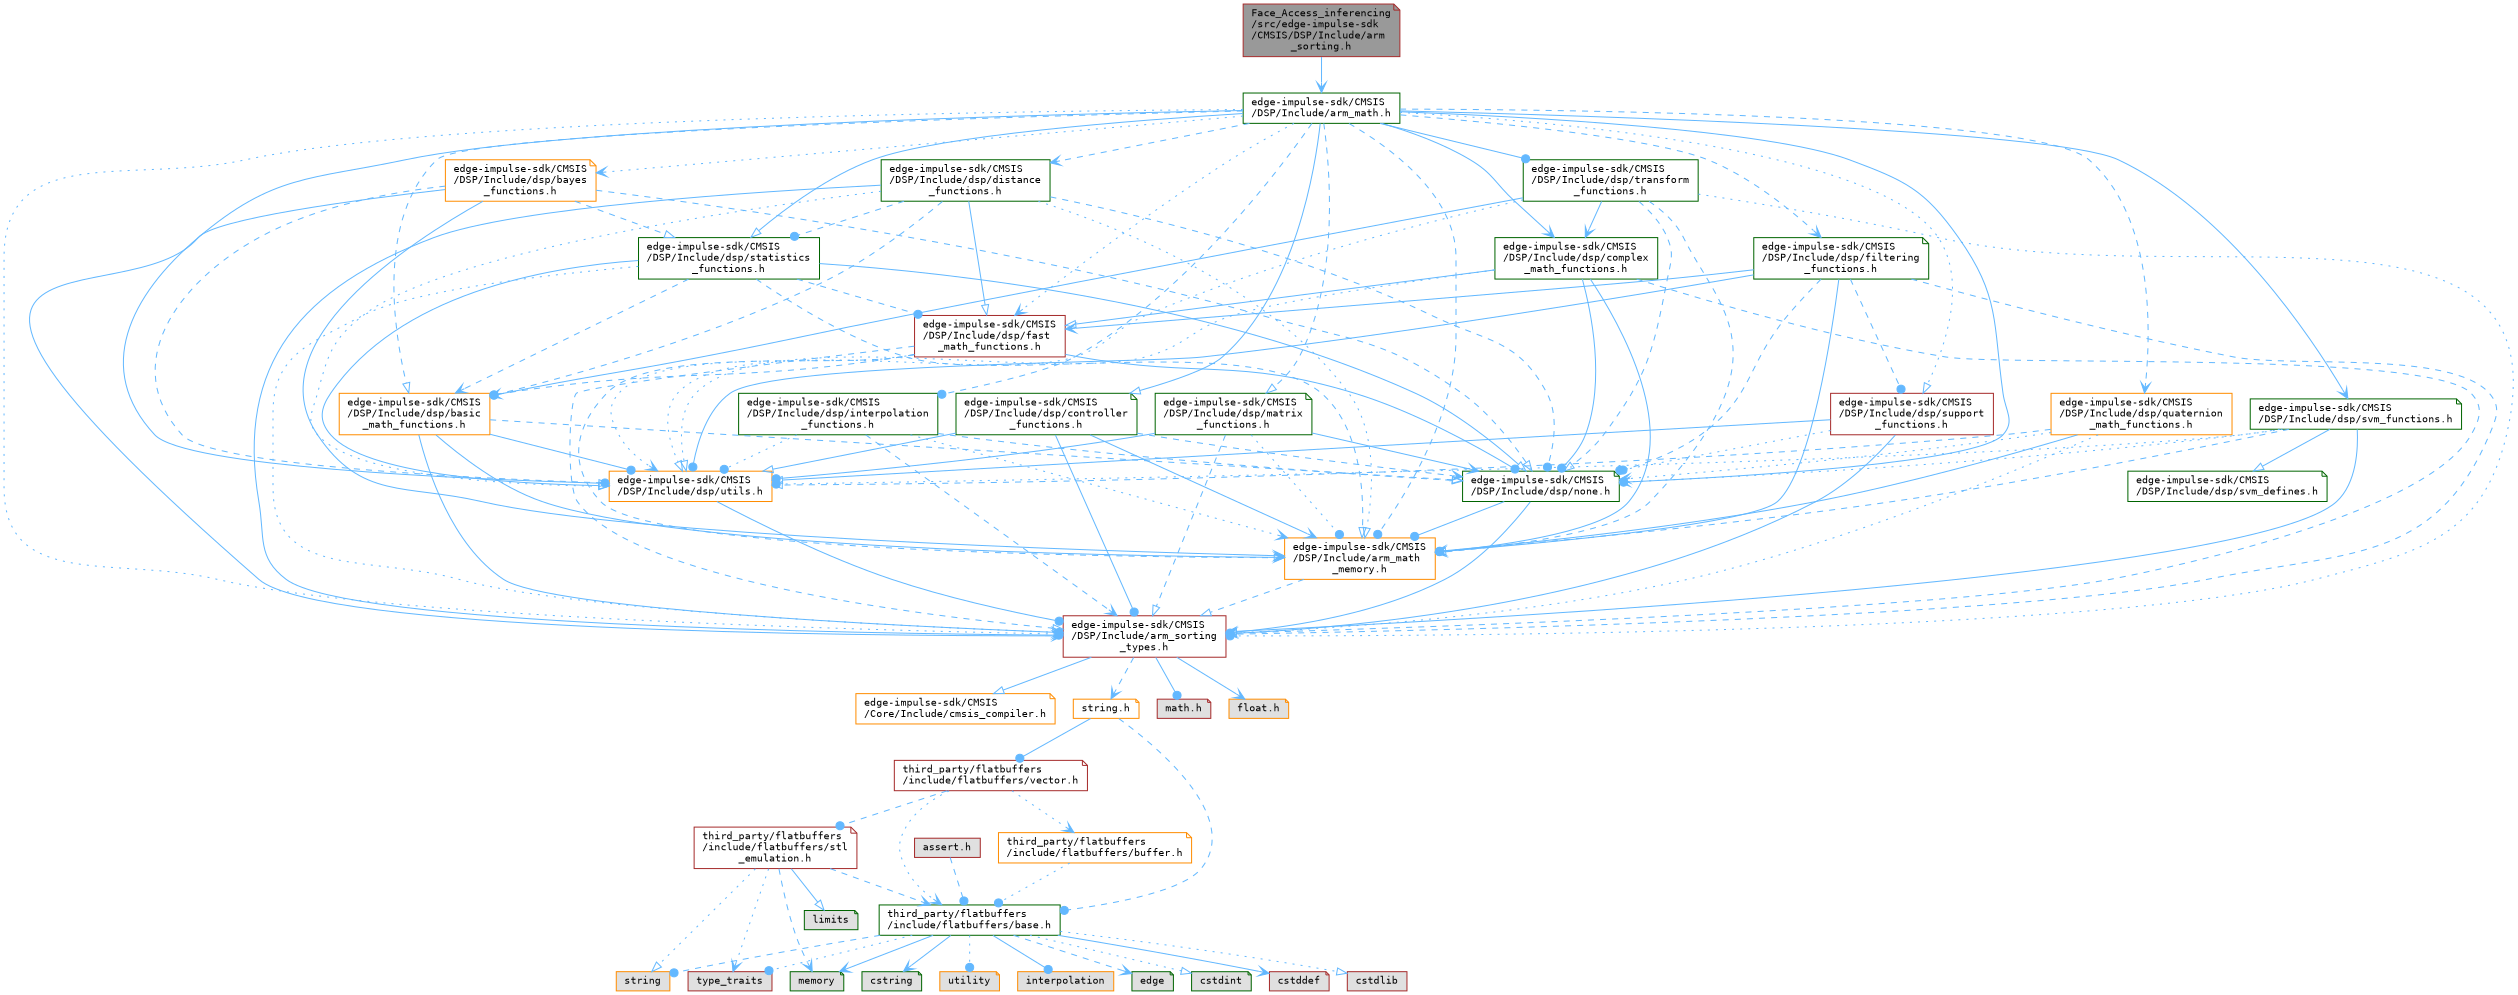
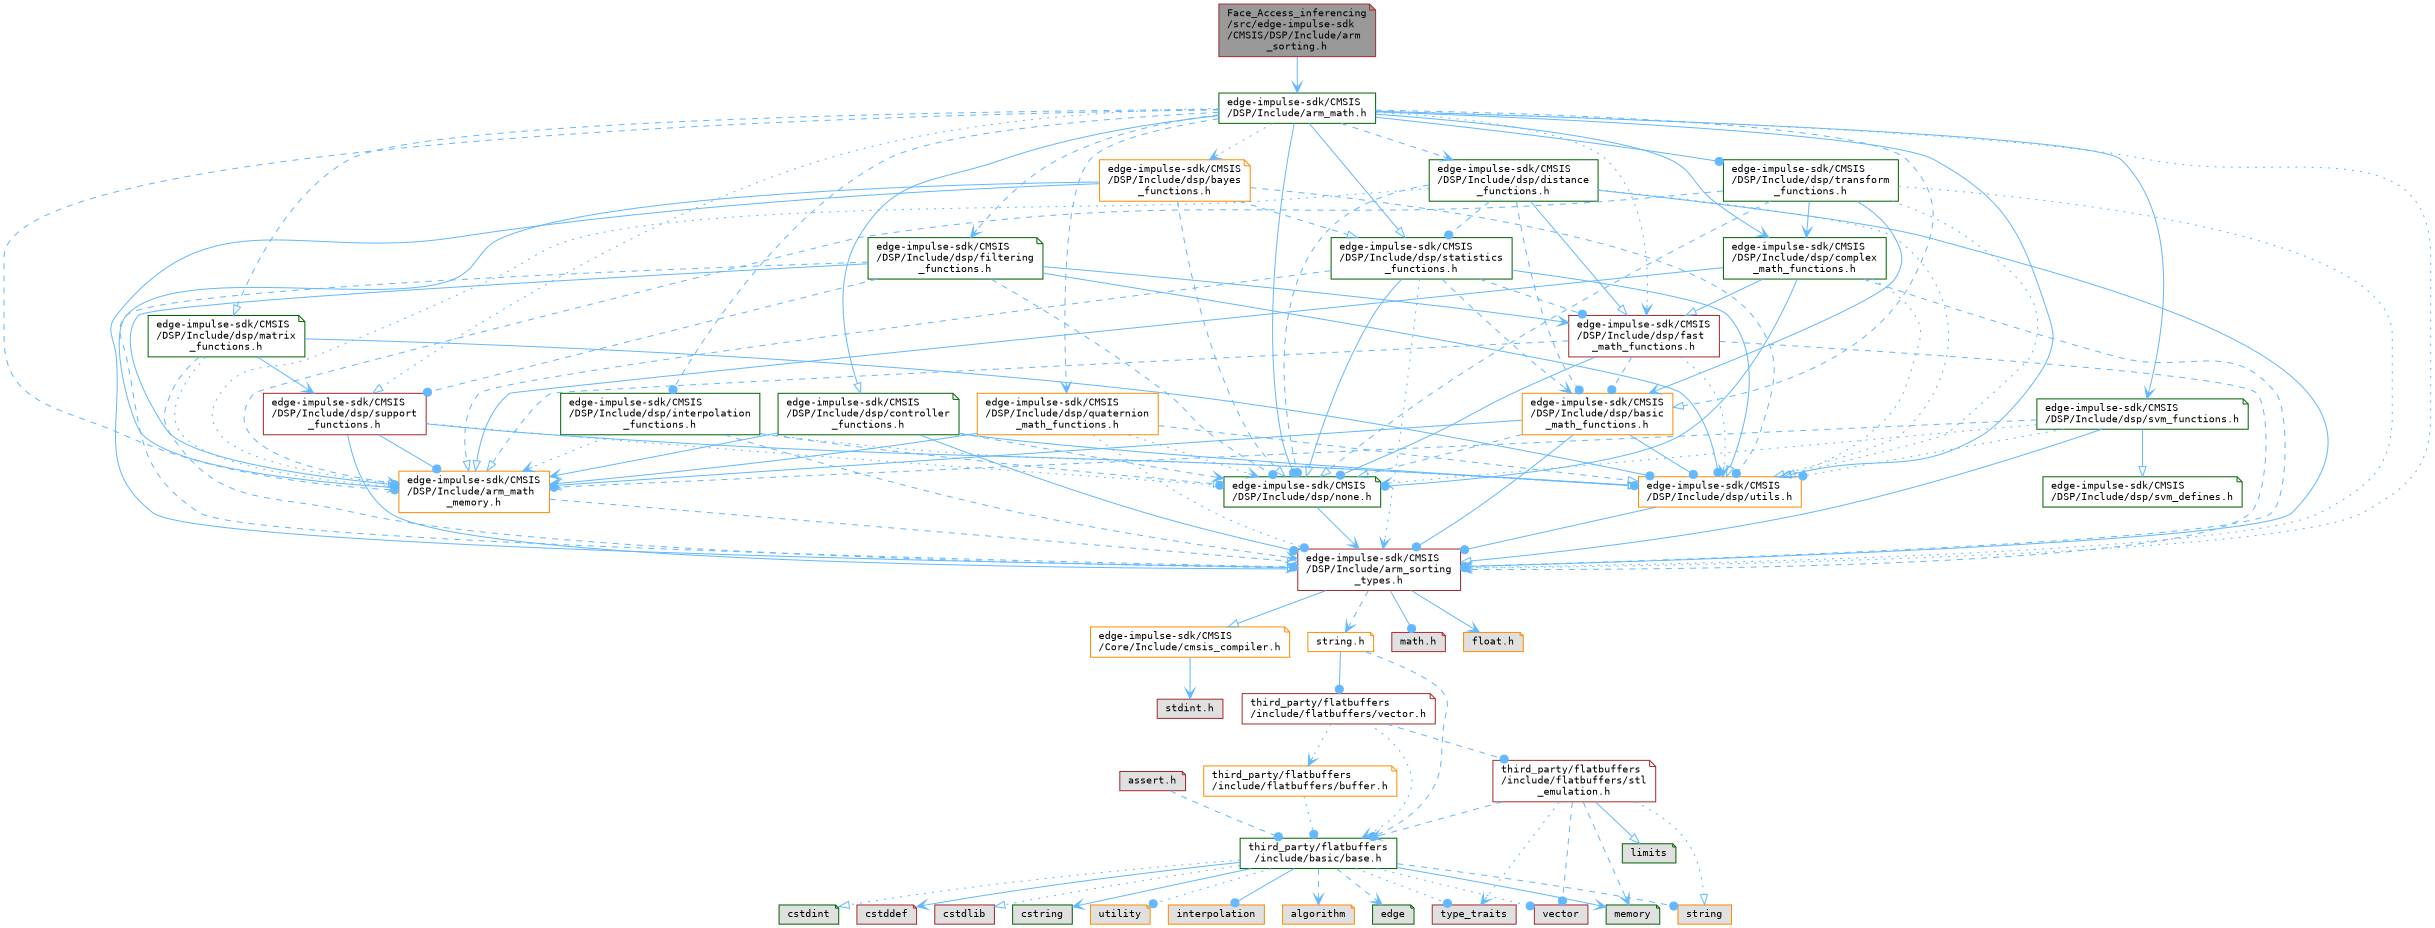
edge "edge-impulse-sdk/CMSIS /DSP/Include/dsp/matrix _functions.h" -> "edge-impulse-sdk/CMSIS /DSP/Include/dsp/none.h": now "edge-impulse-sdk/CMSIS /DSP/Include/dsp/matrix _functions.h" -> "edge-impulse-sdk/CMSIS /DSP/Include/dsp/support _functions.h"
edge "edge-impulse-sdk/CMSIS /DSP/Include/dsp/none.h" -> "edge-impulse-sdk/CMSIS /DSP/Include/arm_math _memory.h": now "edge-impulse-sdk/CMSIS /DSP/Include/dsp/support _functions.h" -> "edge-impulse-sdk/CMSIS /DSP/Include/arm_math _memory.h"
node "stdint.h": added
node "assert.h": shape box -> note
node "algorithm": added
node "vector": added
node "third_party/flatbuffers /include/flatbuffers/base.h": label "third_party/flatbuffers /include/flatbuffers/base.h" -> "third_party/flatbuffers /include/basic/base.h"
node "cstring": shape note -> box
